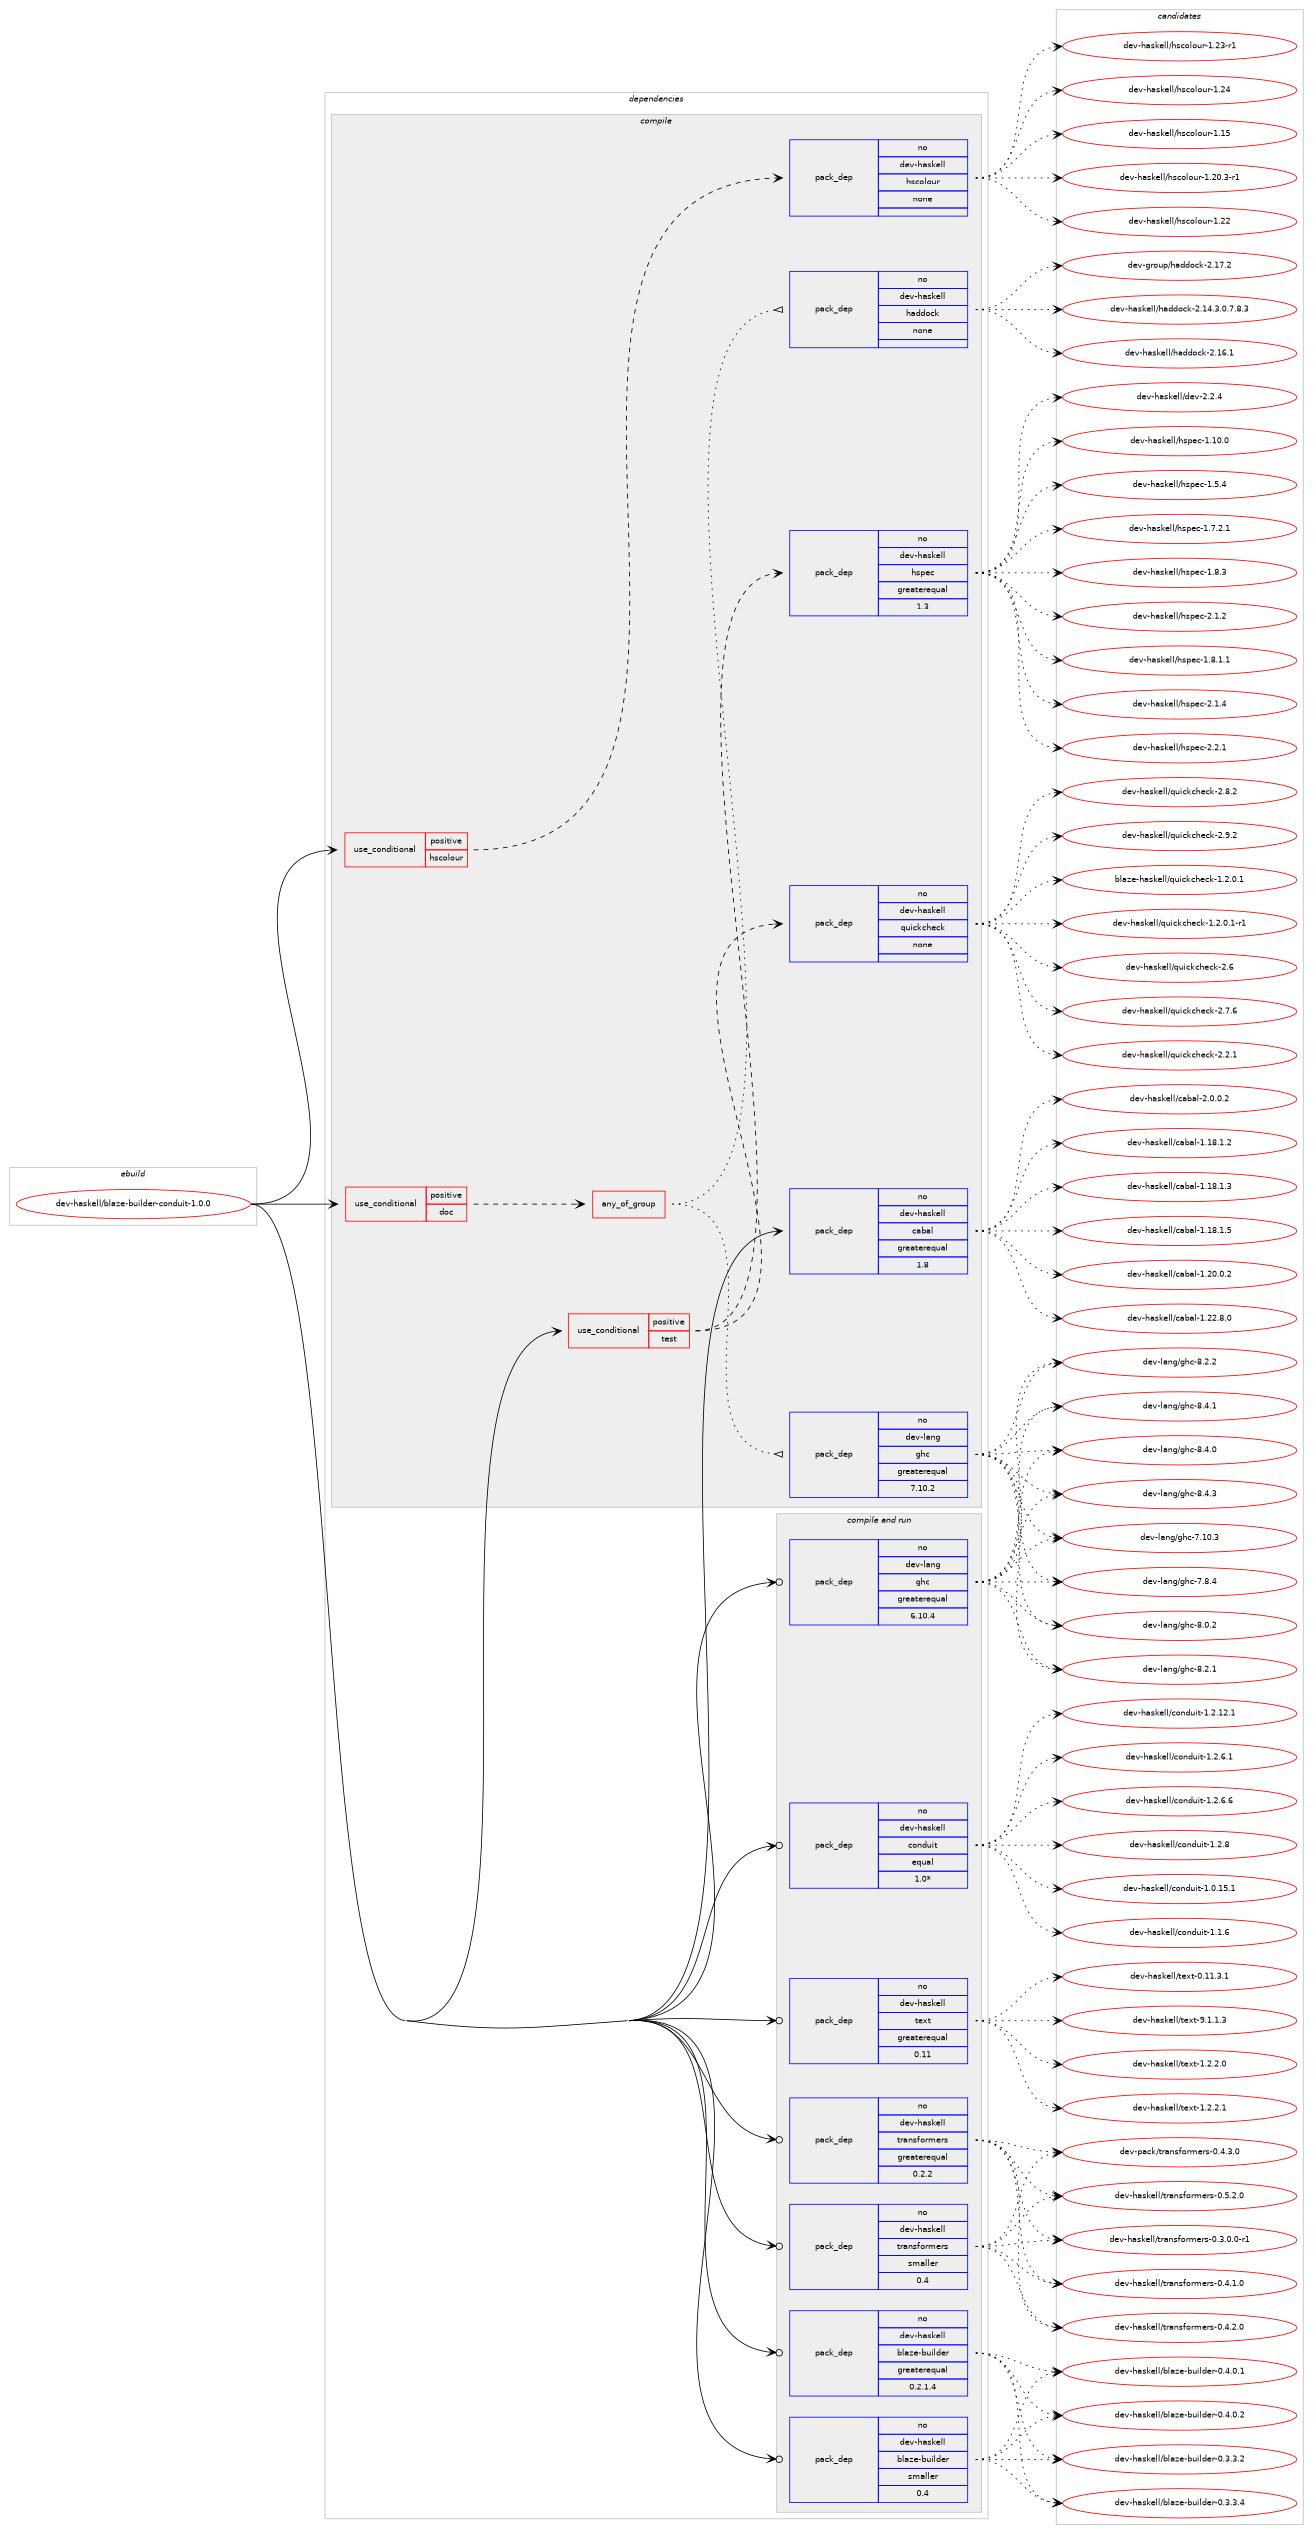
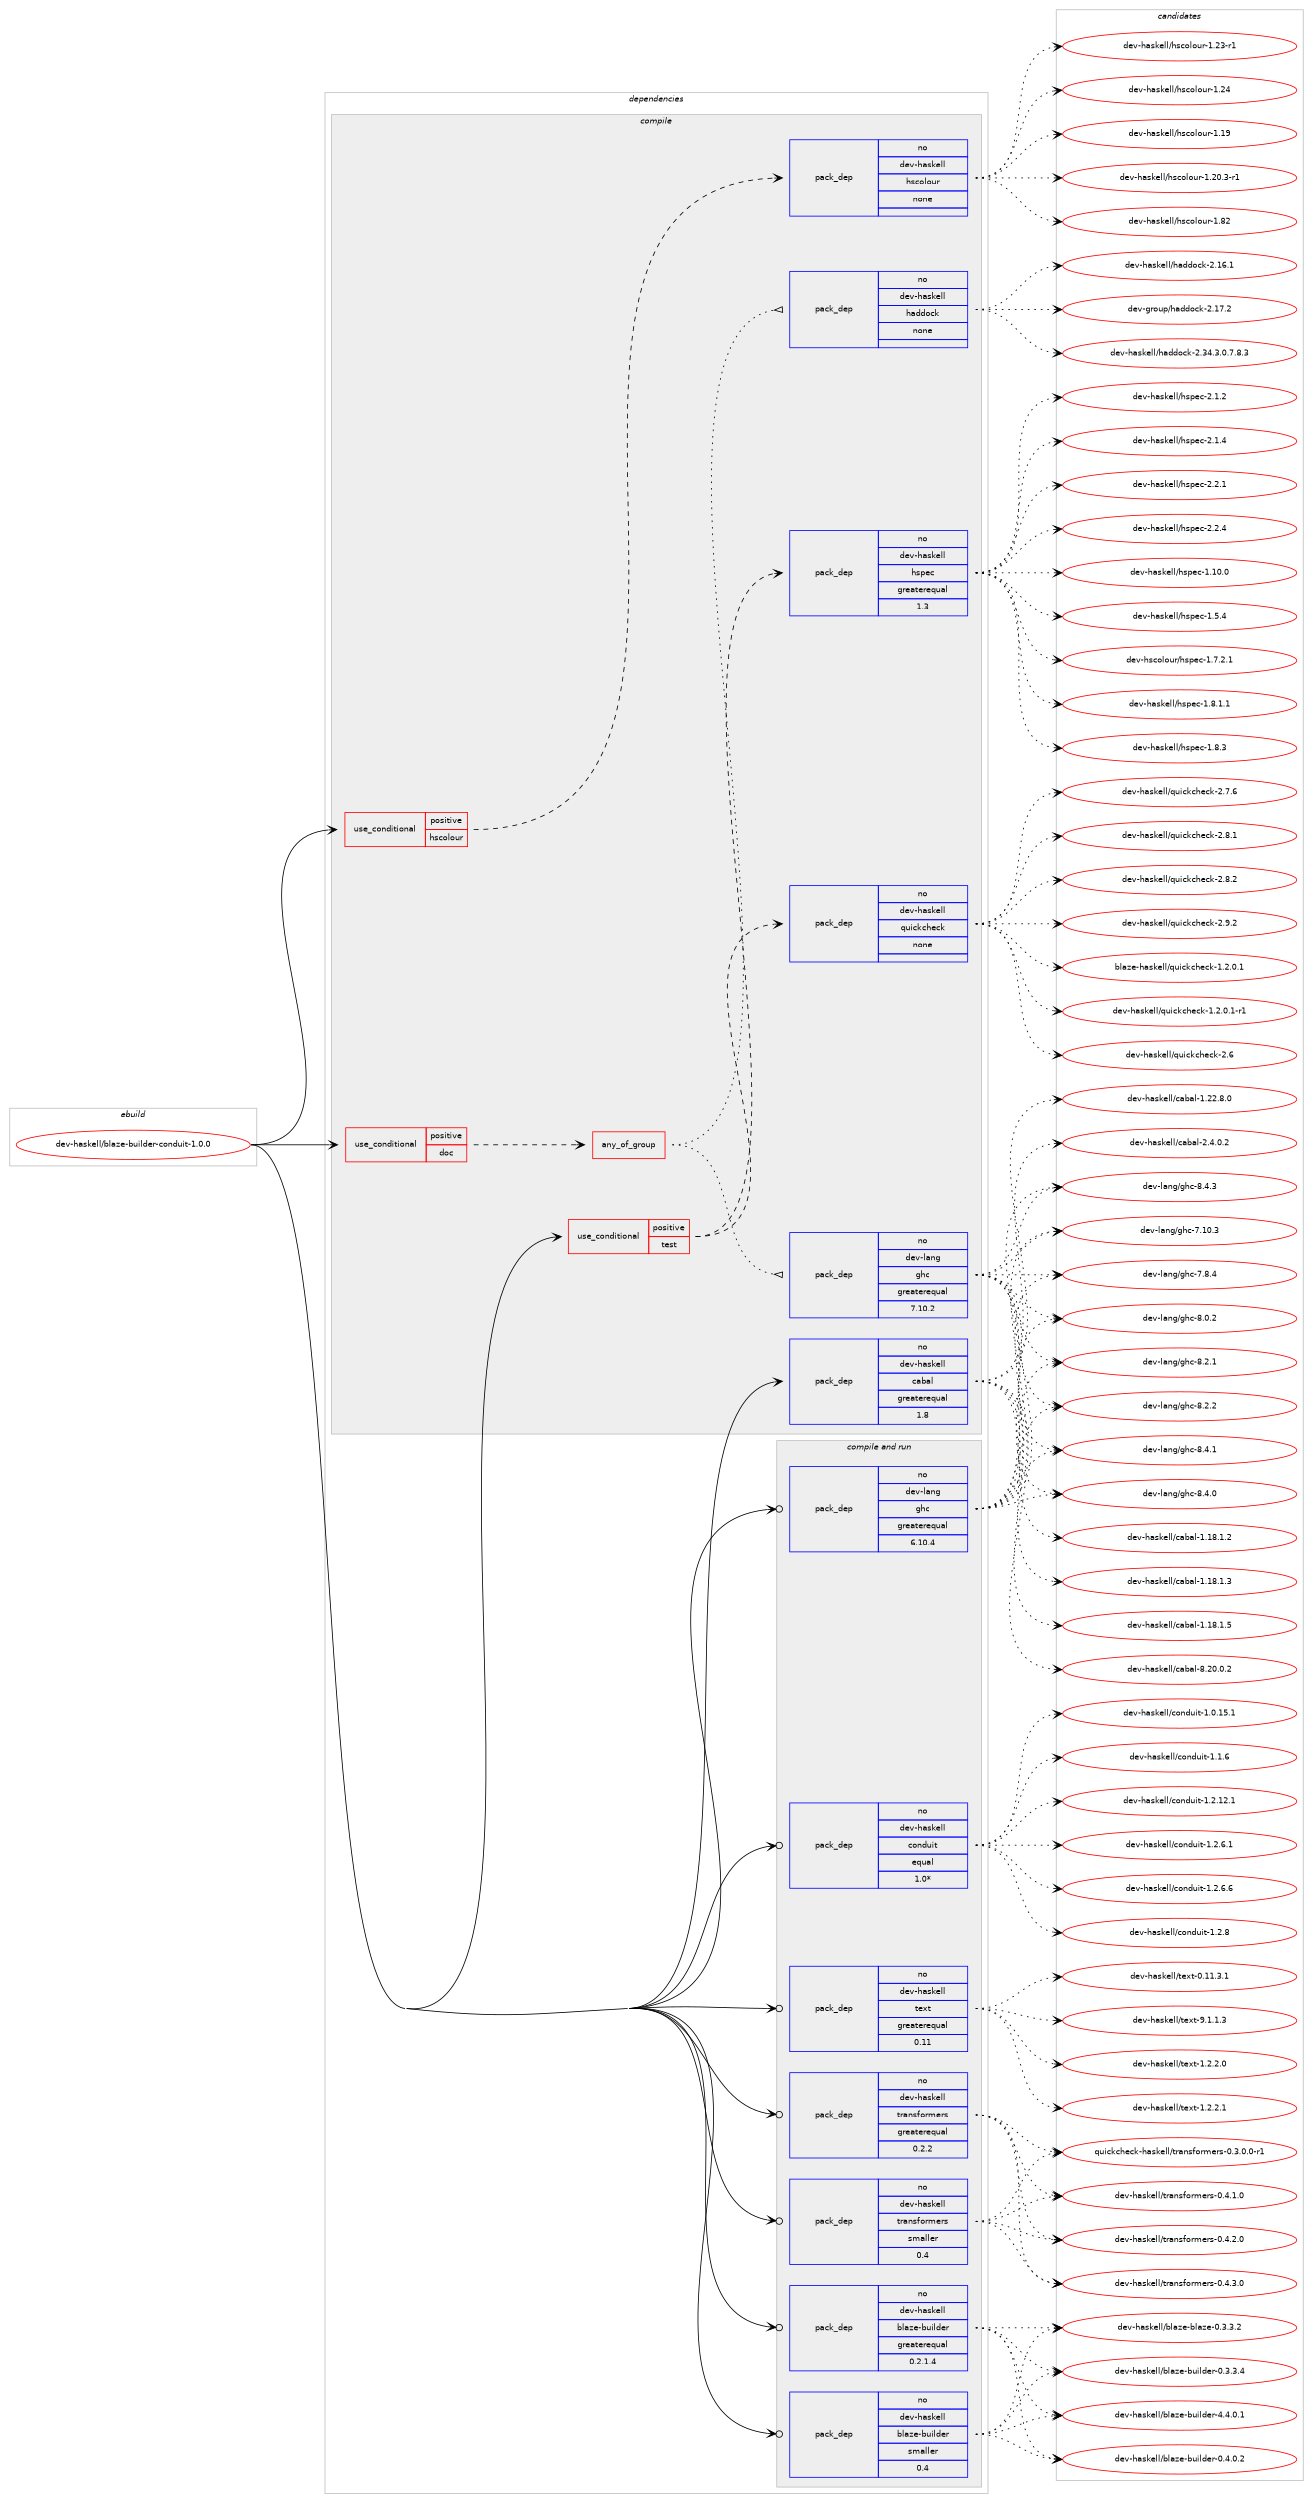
node "dev-haskell/hscolour-1.15": label "dev-haskell/hscolour-1.15" -> "dev-haskell/hscolour-1.19"
node "dev-haskell/hscolour-1.22": label "dev-haskell/hscolour-1.22" -> "dev-haskell/hscolour-1.82"
node "dev-haskell/haddock-2.14.3.0.7.8.3": label "dev-haskell/haddock-2.14.3.0.7.8.3" -> "dev-haskell/haddock-2.34.3.0.7.8.3"
node "dev-haskell/dev-2.2.4": label "dev-haskell/dev-2.2.4" -> "dev-haskell/hspec-2.2.4"
node "dev-haskell/hspec-1.7.2.1": label "dev-haskell/hspec-1.7.2.1" -> "dev-hscolour/hspec-1.7.2.1"
node "dev-haskell/quickcheck-2.2.1": label "dev-haskell/quickcheck-2.2.1" -> "dev-haskell/quickcheck-2.8.1"
node "dev-haskell/cabal-2.0.0.2": label "dev-haskell/cabal-2.0.0.2" -> "dev-haskell/cabal-2.4.0.2"
node "dev-haskell/cabal-1.20.0.2": label "dev-haskell/cabal-1.20.0.2" -> "dev-haskell/cabal-8.20.0.2"
node "dev-pack/transformers-0.4.3.0": label "dev-pack/transformers-0.4.3.0" -> "dev-haskell/transformers-0.4.3.0"
node "dev-haskell/transformers-0.5.2.0": removed
node "dev-haskell/transformers-0.3.0.0-r1": label "dev-haskell/transformers-0.3.0.0-r1" -> "quickcheck-haskell/transformers-0.3.0.0-r1"
node "dev-haskell/blaze-builder-0.4.0.1": label "dev-haskell/blaze-builder-0.4.0.1" -> "dev-haskell/blaze-builder-4.4.0.1"
node "dev-haskell/blaze-builder-0.3.3.2": label "dev-haskell/blaze-builder-0.3.3.2" -> "dev-haskell/blaze-blaze-0.3.3.2"
